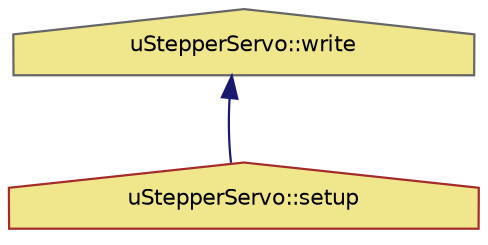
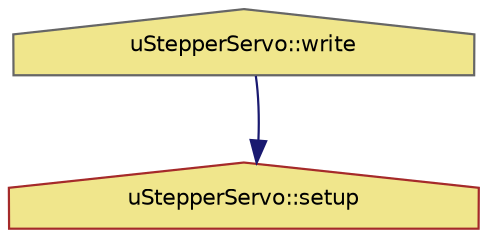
edge "uStepperServo::setup" -> "uStepperServo::write": reversed
